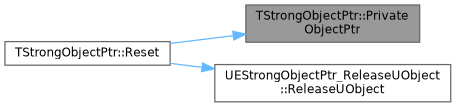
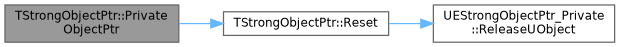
edge "TStrongObjectPtr::Reset" -> "TStrongObjectPtr::Private ObjectPtr": reversed
node "UEStrongObjectPtr_ReleaseUObject ::ReleaseUObject": label "UEStrongObjectPtr_ReleaseUObject ::ReleaseUObject" -> "UEStrongObjectPtr_Private ::ReleaseUObject"
